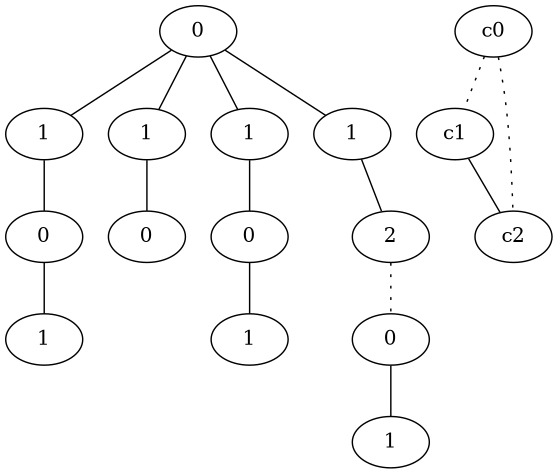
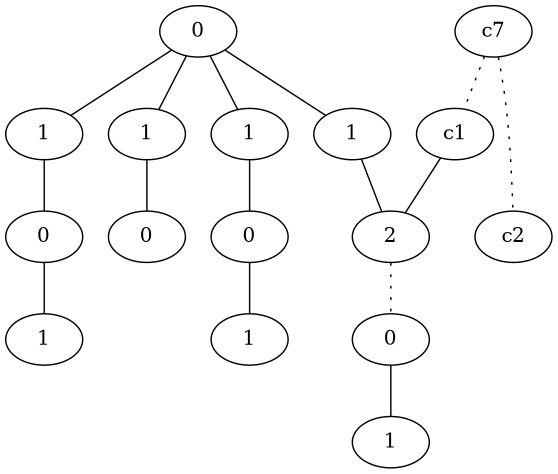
node "c0": label "c0" -> "c7"
edge "c1" -- "c2": now "c1" -- "2"
